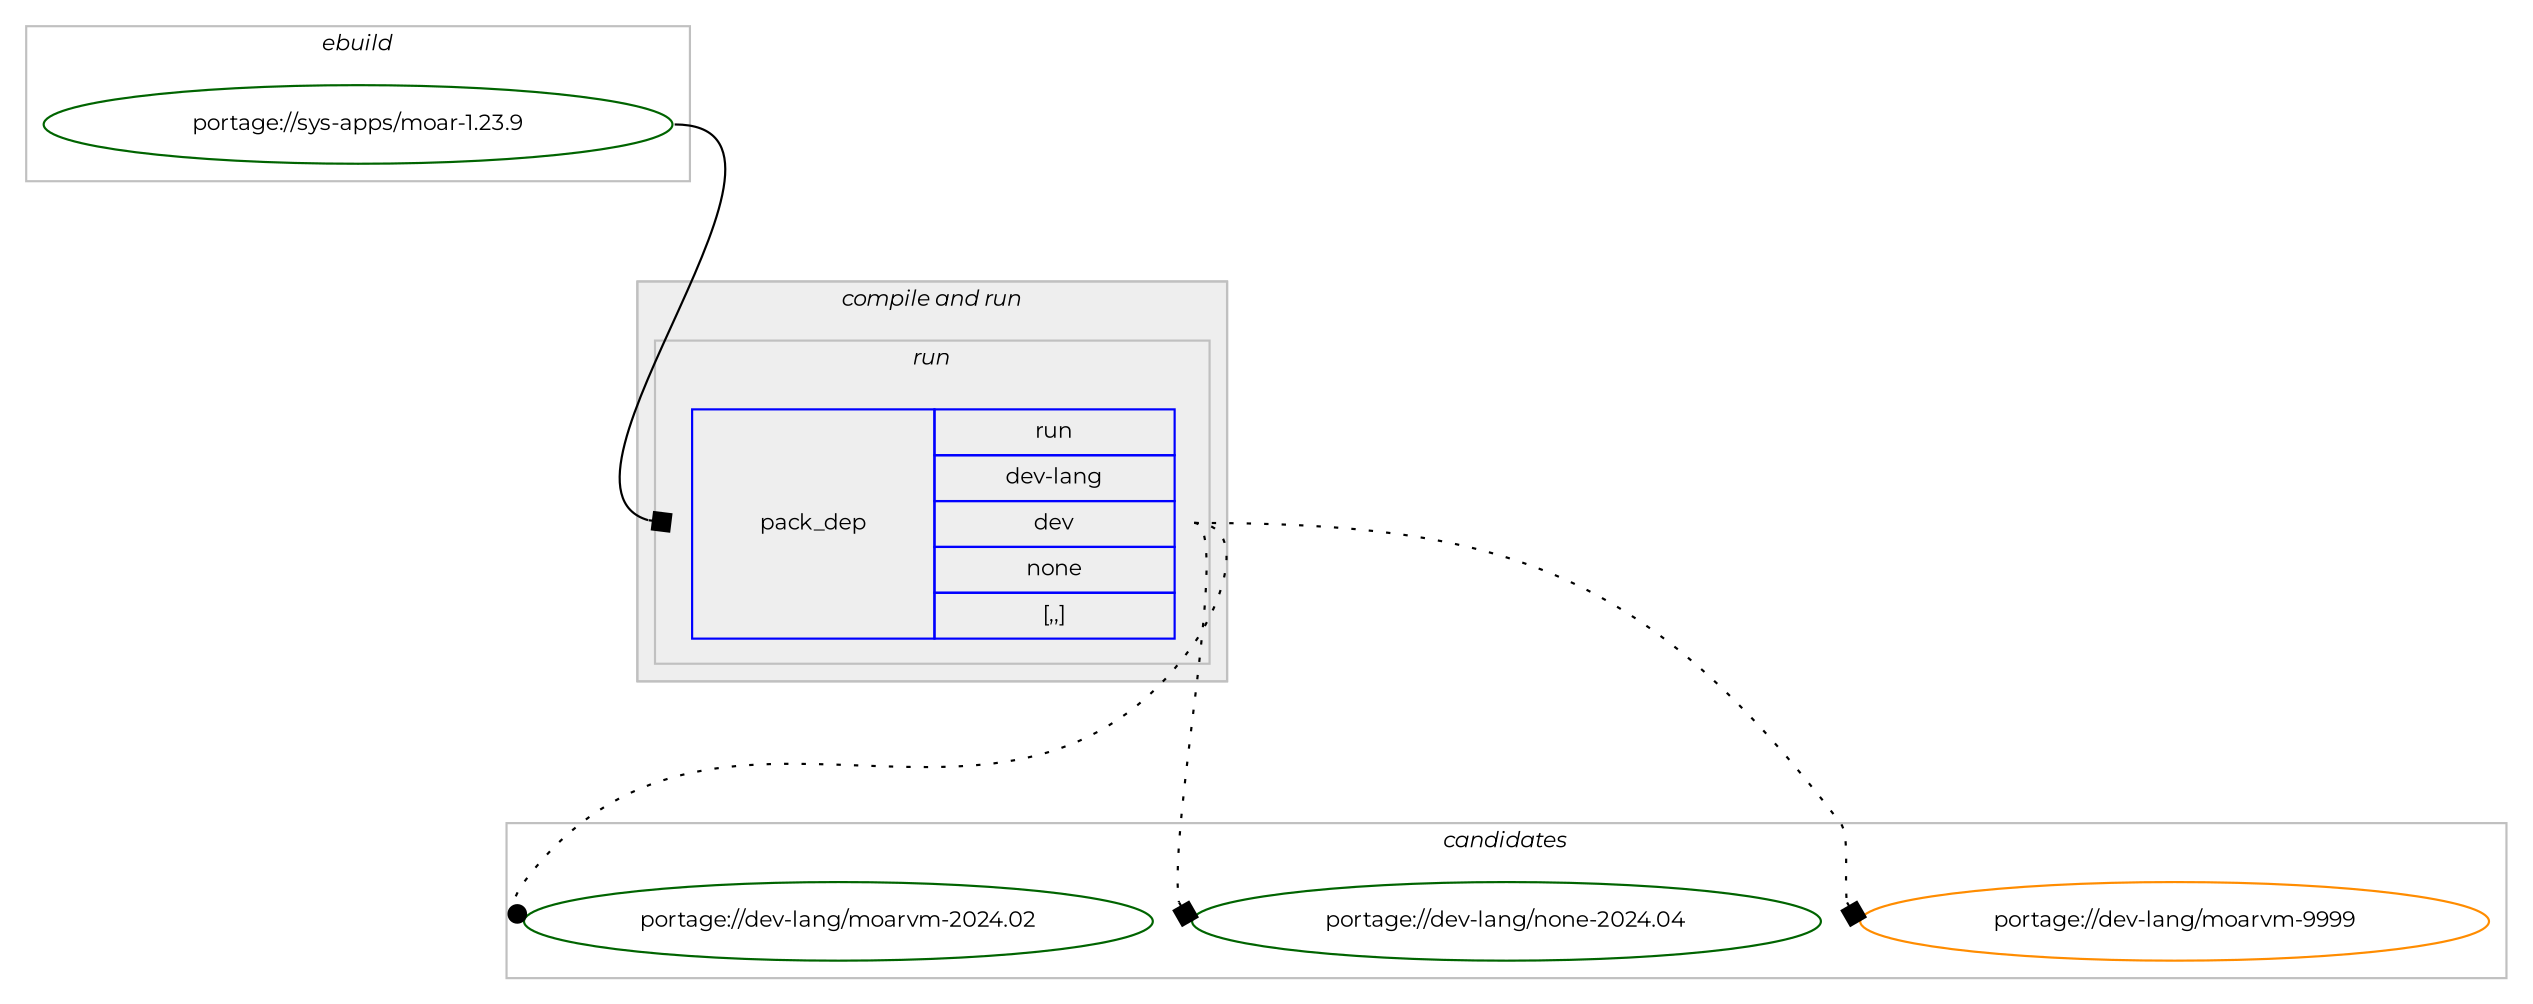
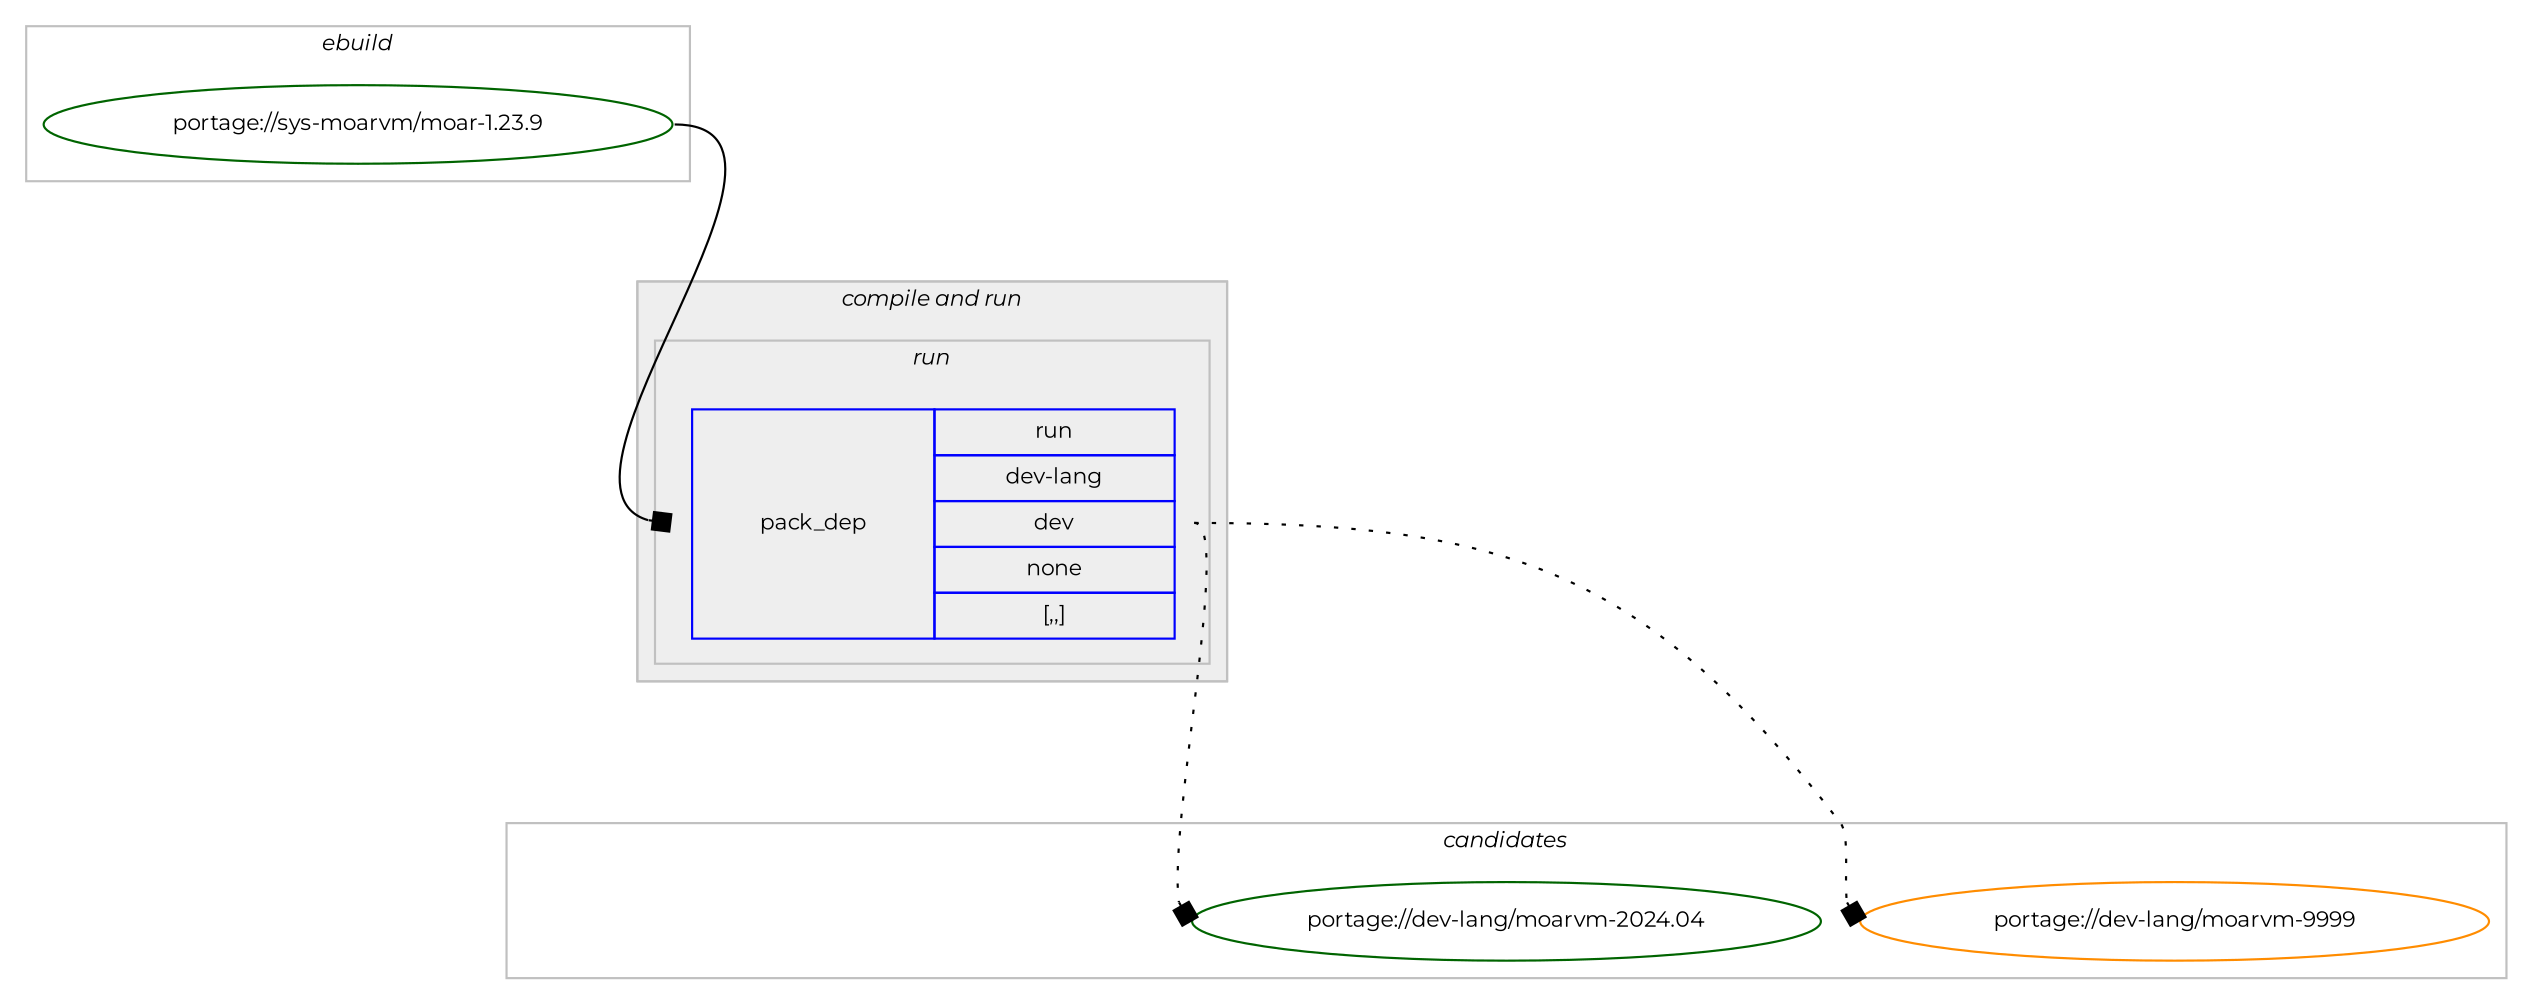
node "portage://sys-apps/moar-1.23.9": label "portage://sys-apps/moar-1.23.9" -> "portage://sys-moarvm/moar-1.23.9"
node "portage://dev-lang/moarvm-2024.02": removed
node "portage://dev-lang/none-2024.04": label "portage://dev-lang/none-2024.04" -> "portage://dev-lang/moarvm-2024.04"
